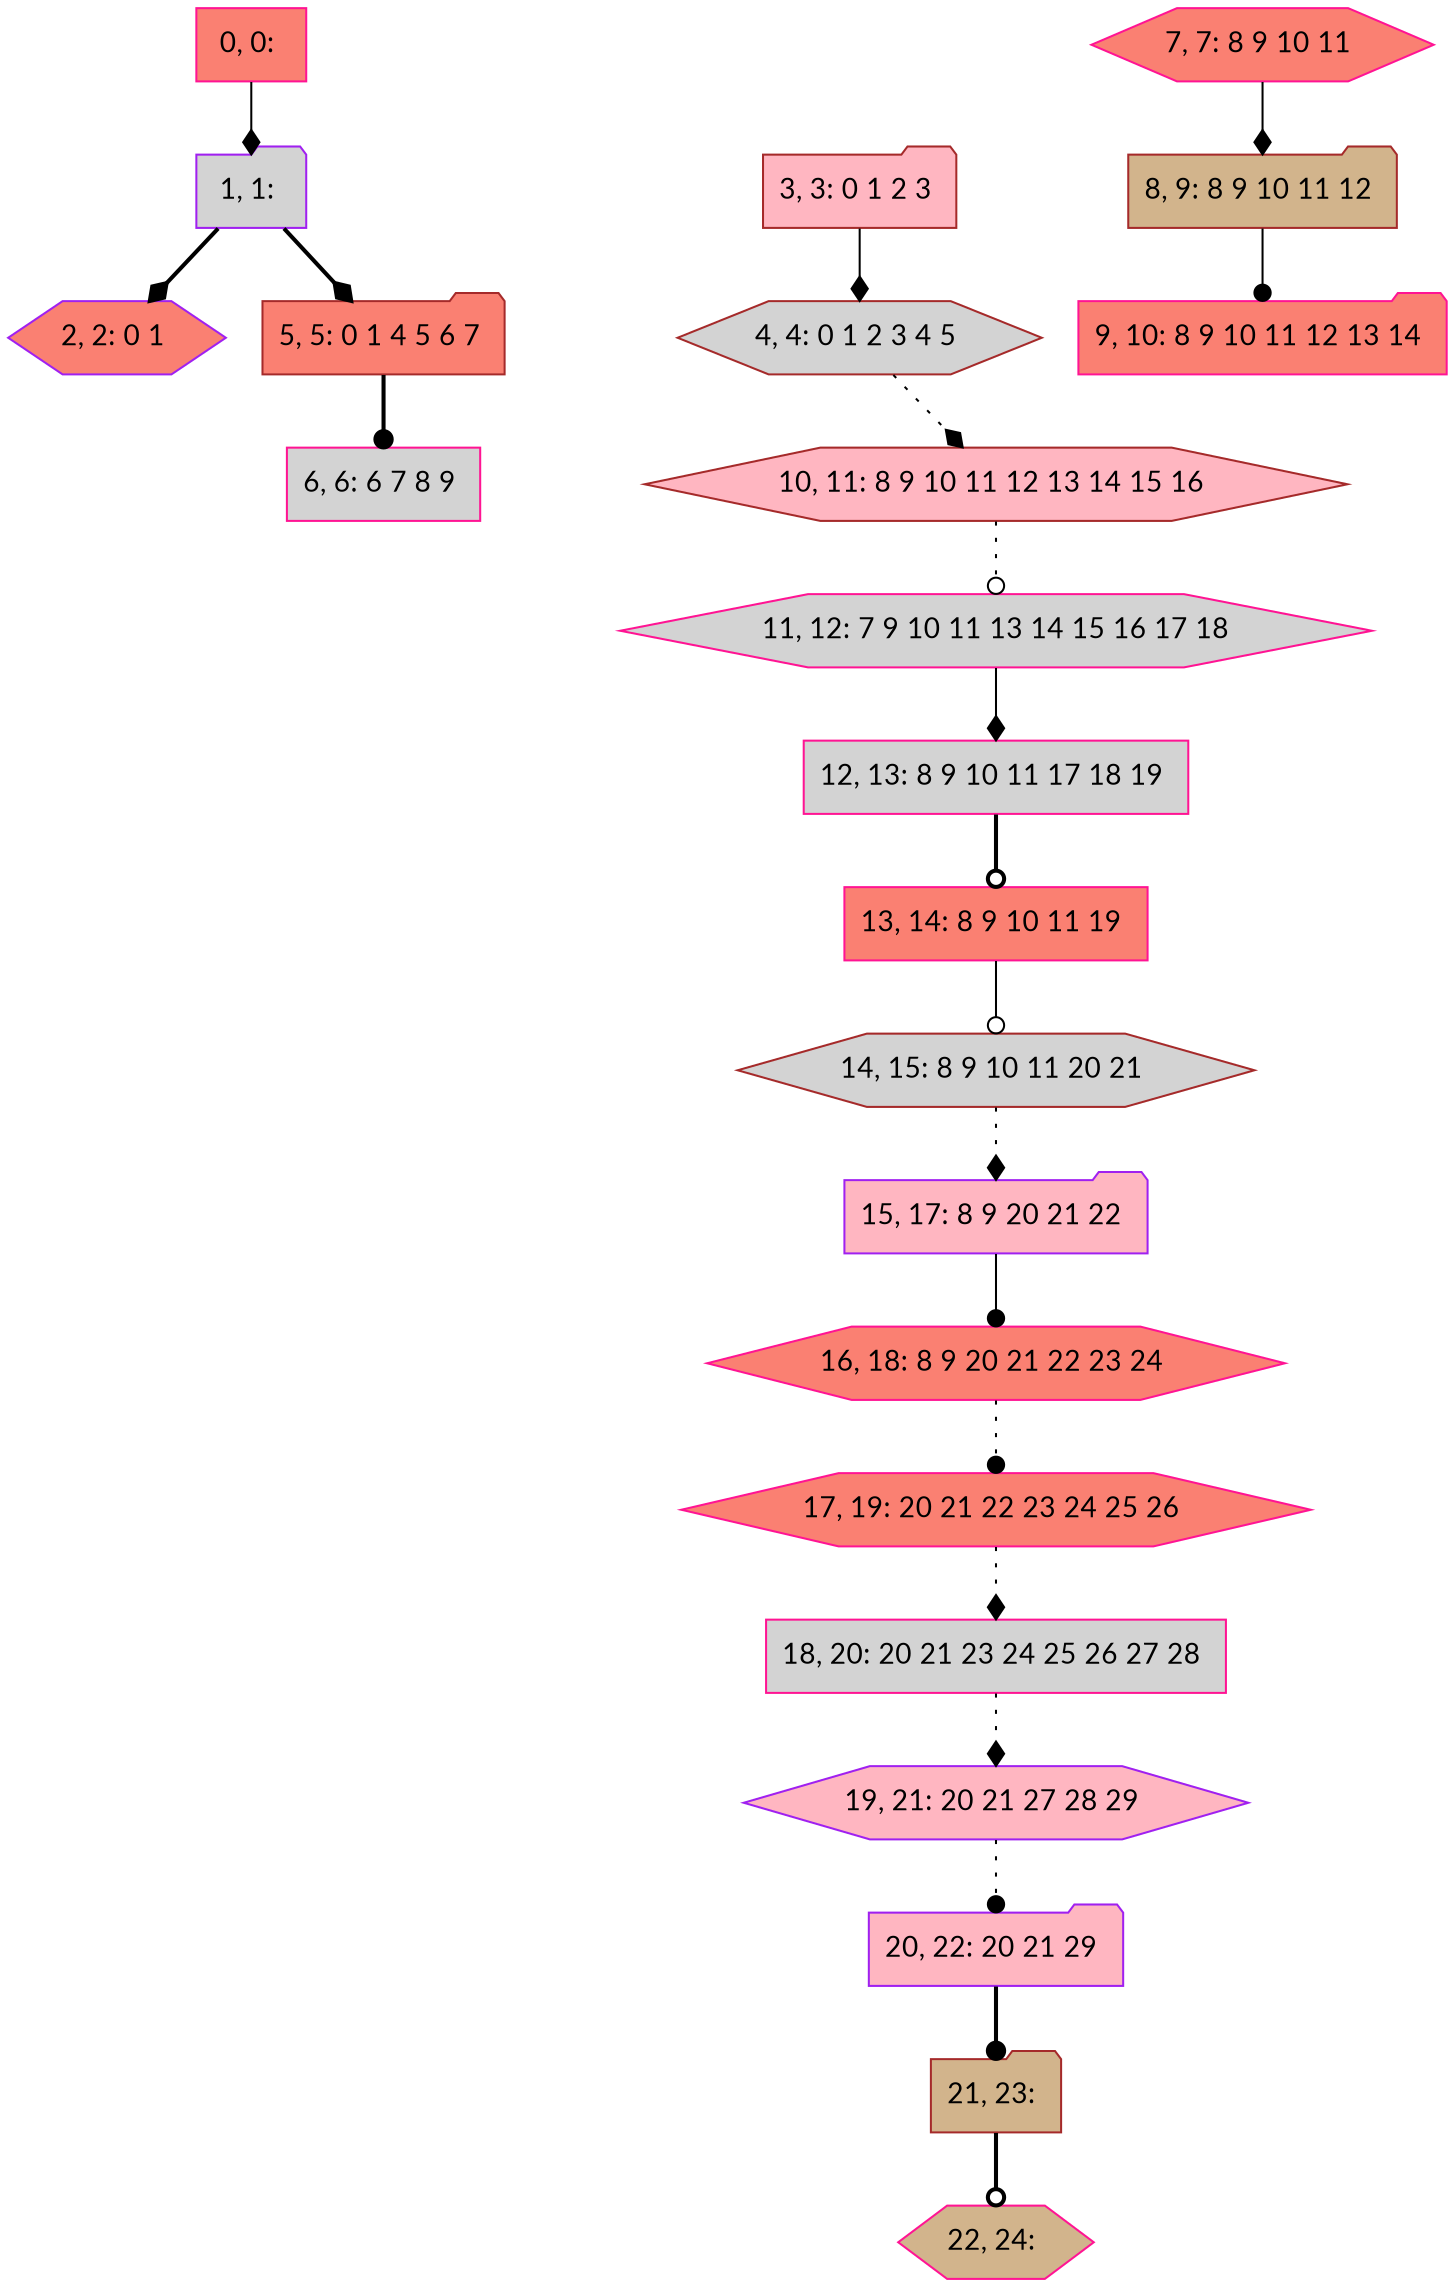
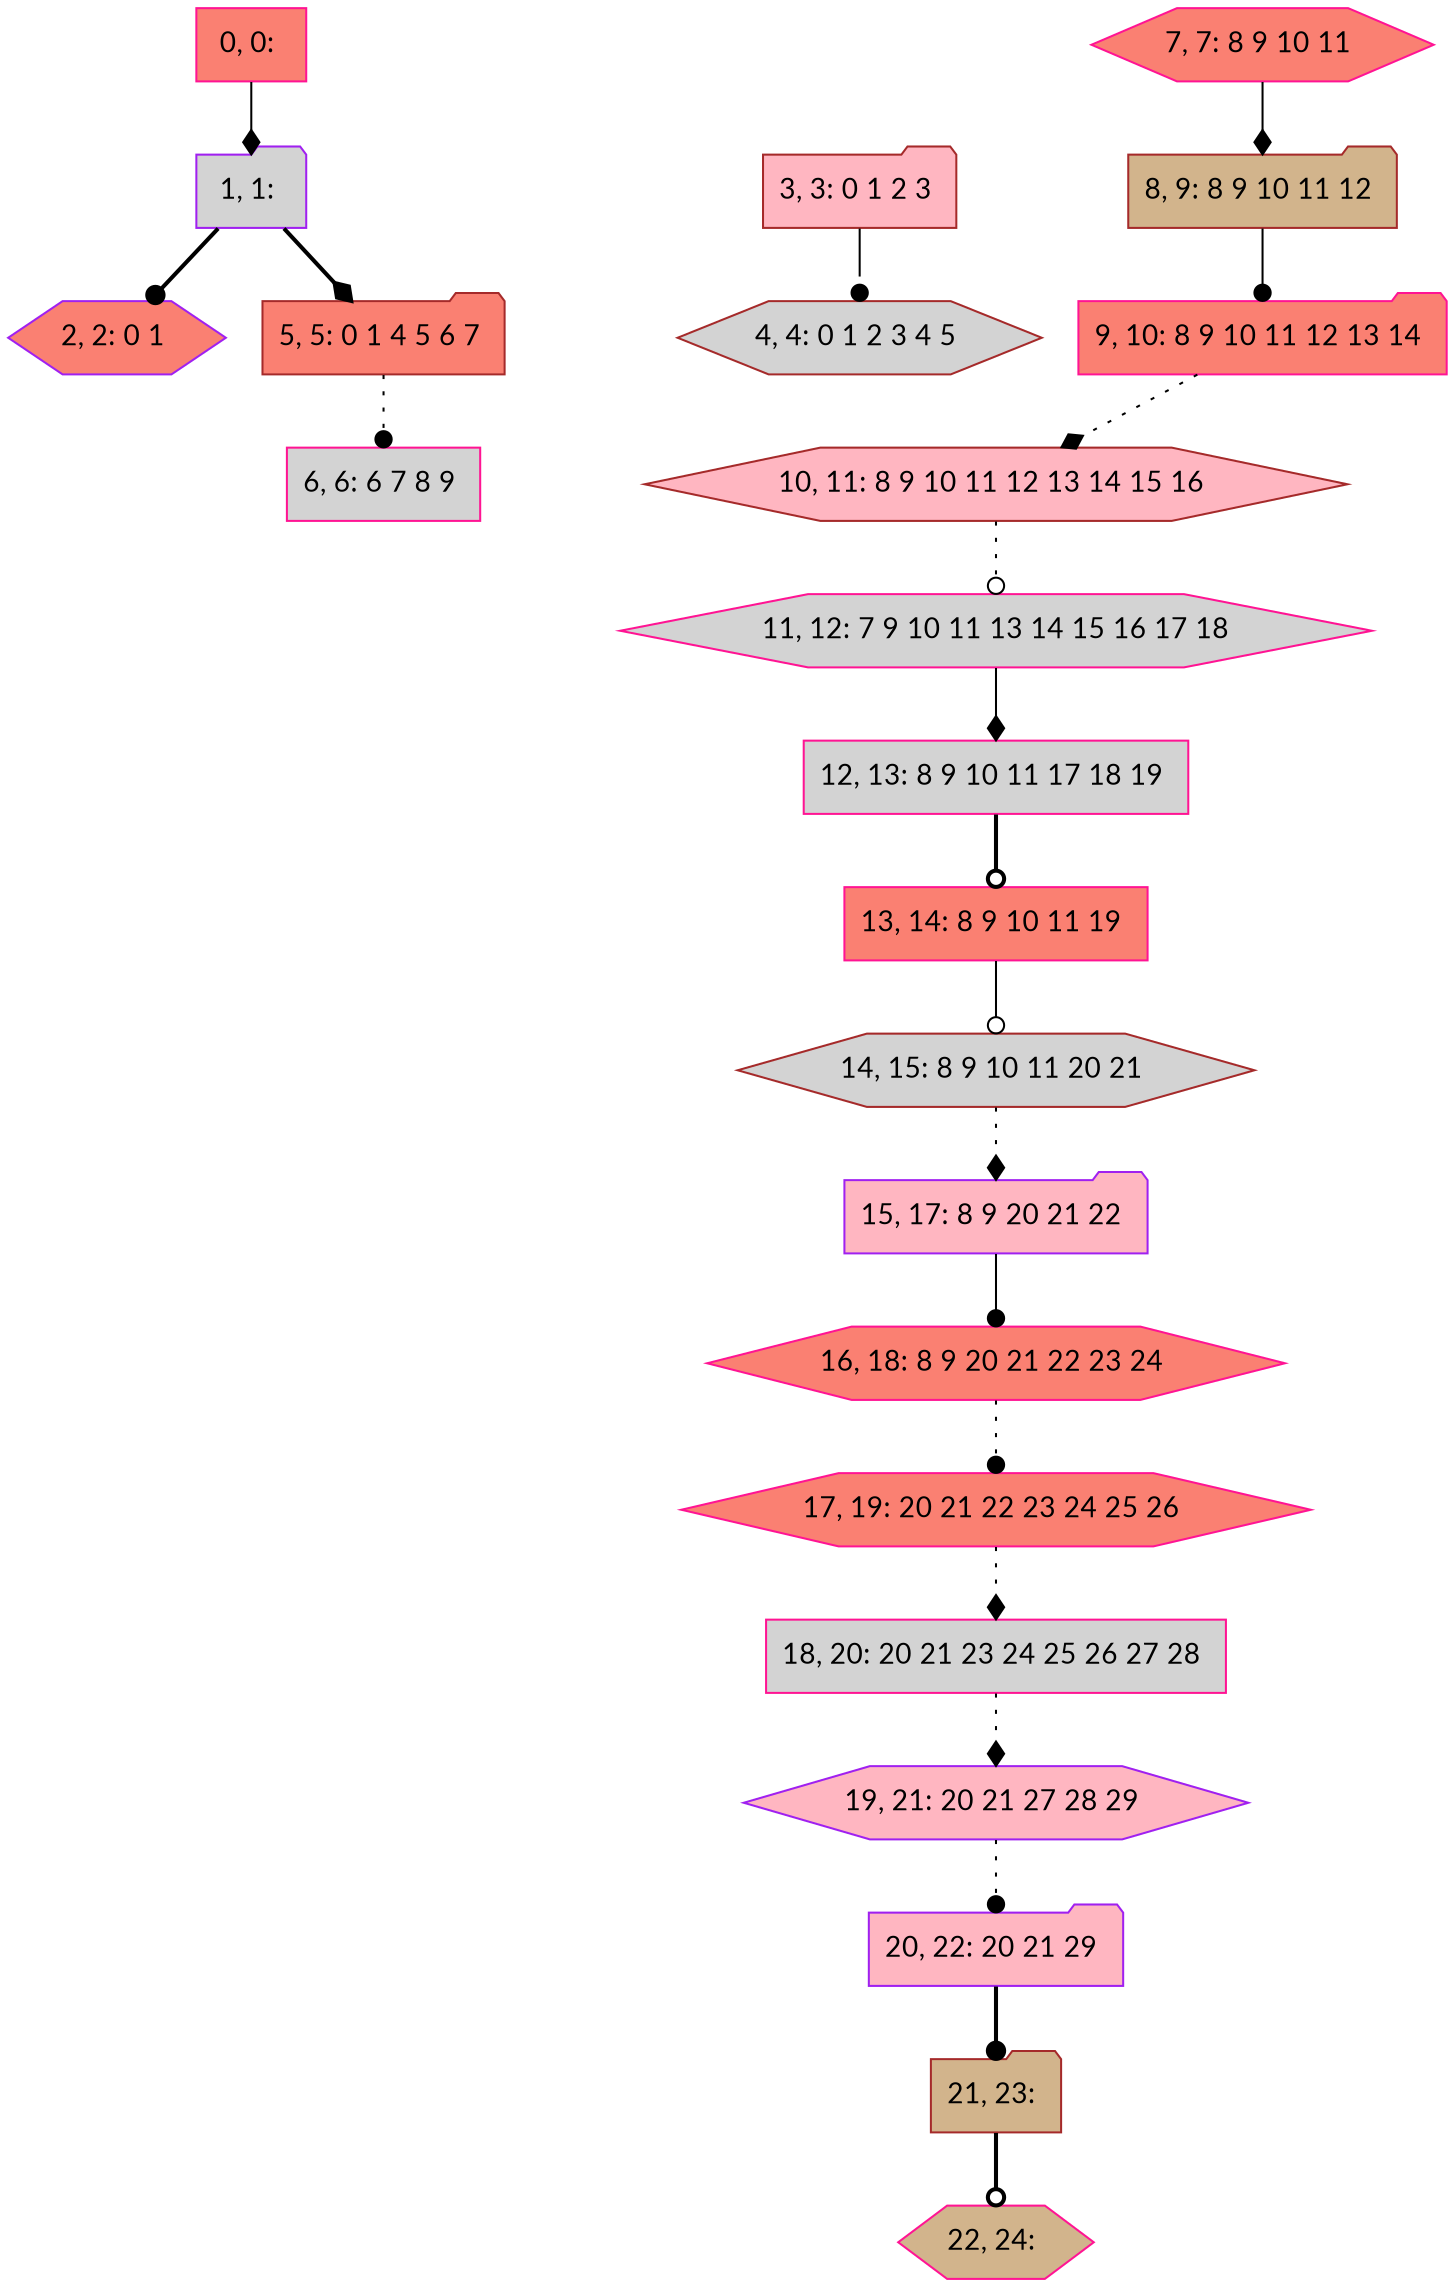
edge "3, 3: 0 1 2 3" -> "4, 4: 0 1 2 3 4 5": arrowhead diamond -> dot
edge "1, 1:" -> "2, 2: 0 1": arrowhead diamond -> dot
edge "4, 4: 0 1 2 3 4 5" -> "10, 11: 8 9 10 11 12 13 14 15 16": now "9, 10: 8 9 10 11 12 13 14" -> "10, 11: 8 9 10 11 12 13 14 15 16"
edge "5, 5: 0 1 4 5 6 7" -> "6, 6: 6 7 8 9": style bold -> dotted
